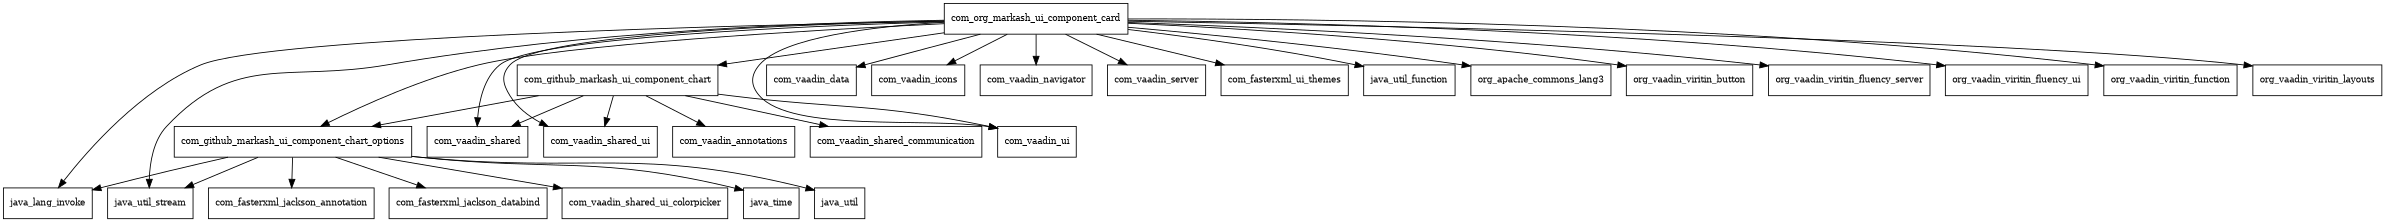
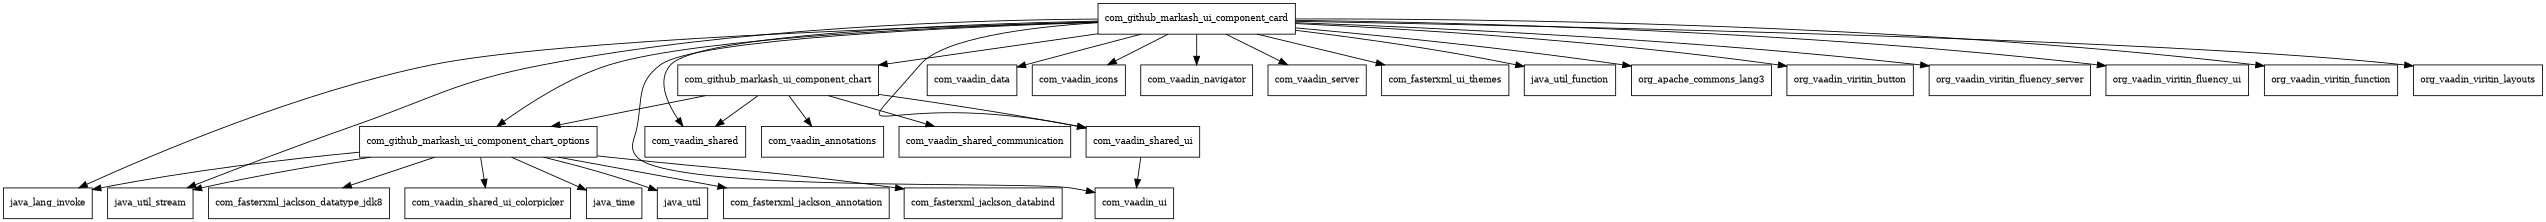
node "com_org_markash_ui_component_card": label "com_org_markash_ui_component_card" -> "com_github_markash_ui_component_card"
edge "com_github_markash_ui_component_chart" -> "com_vaadin_ui": now "com_vaadin_shared_ui" -> "com_vaadin_ui"
node "com_fasterxml_jackson_datatype_jdk8": added
